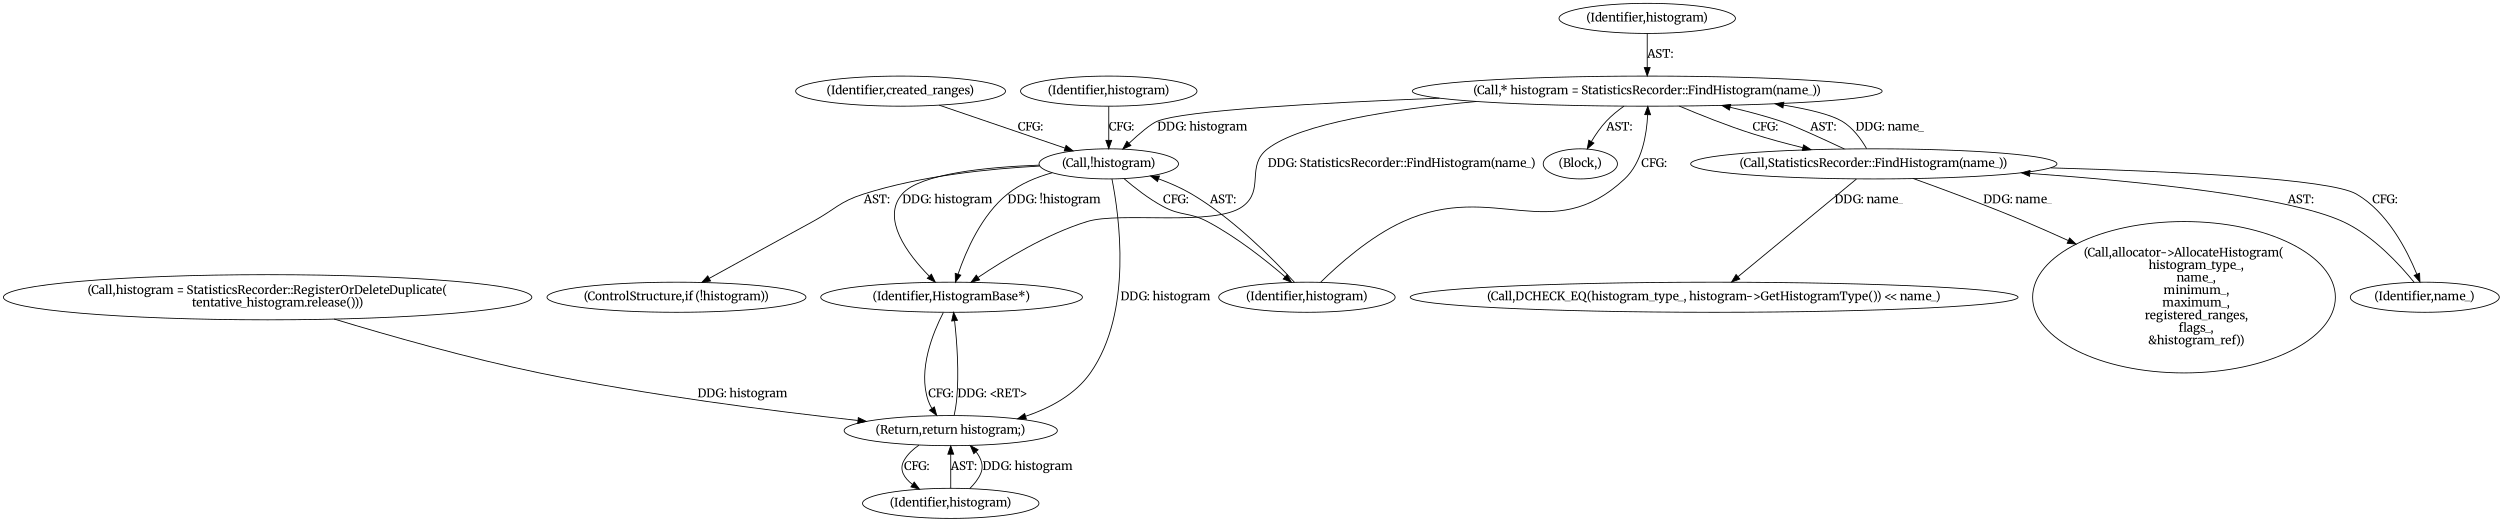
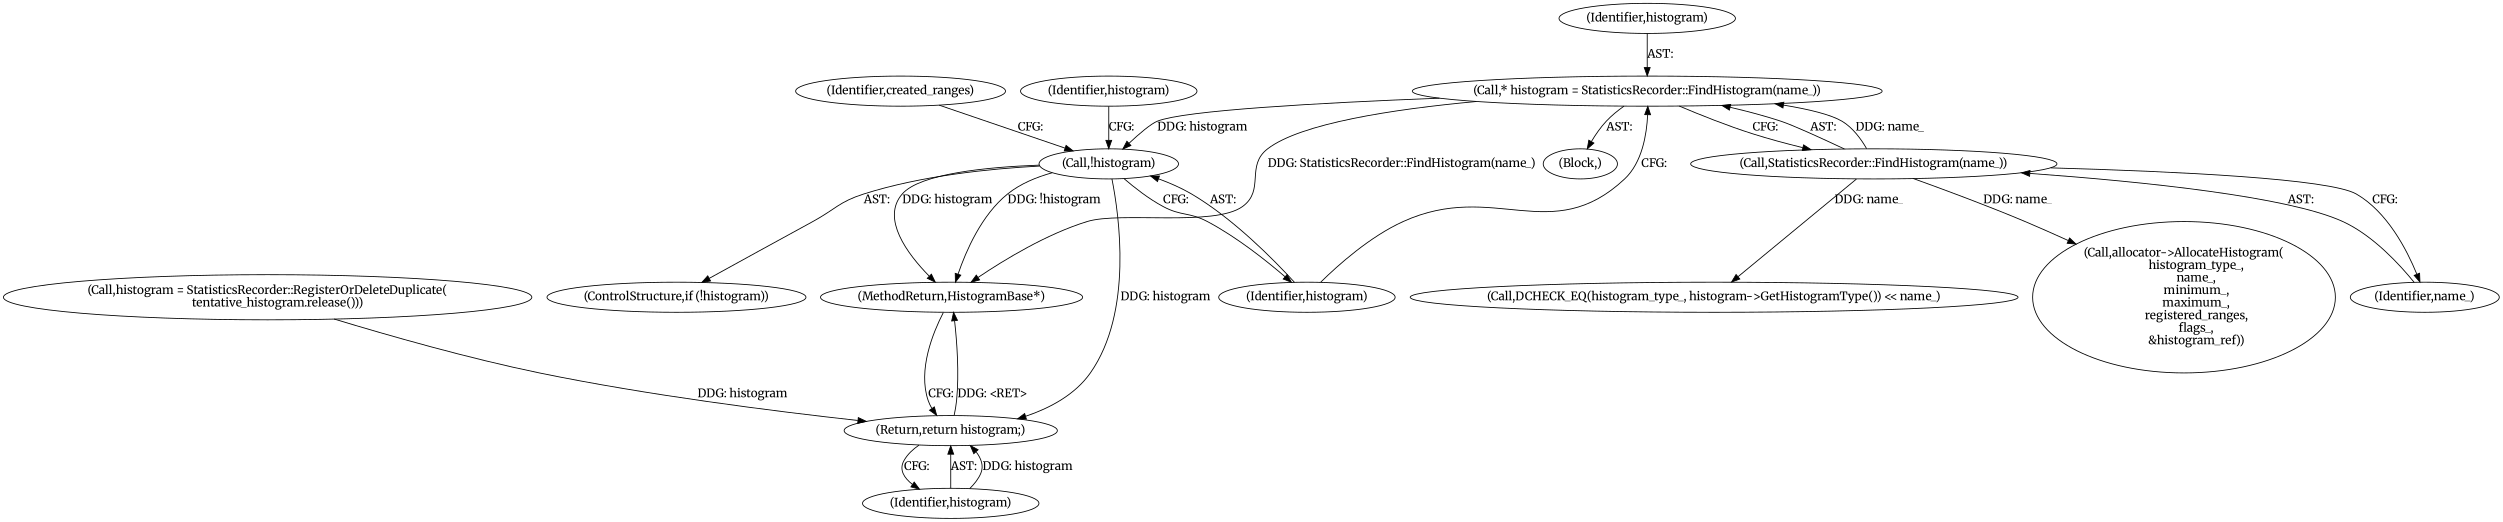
node "(Identifier,HistogramBase*)": label "(Identifier,HistogramBase*)" -> "(MethodReturn,HistogramBase*)"
